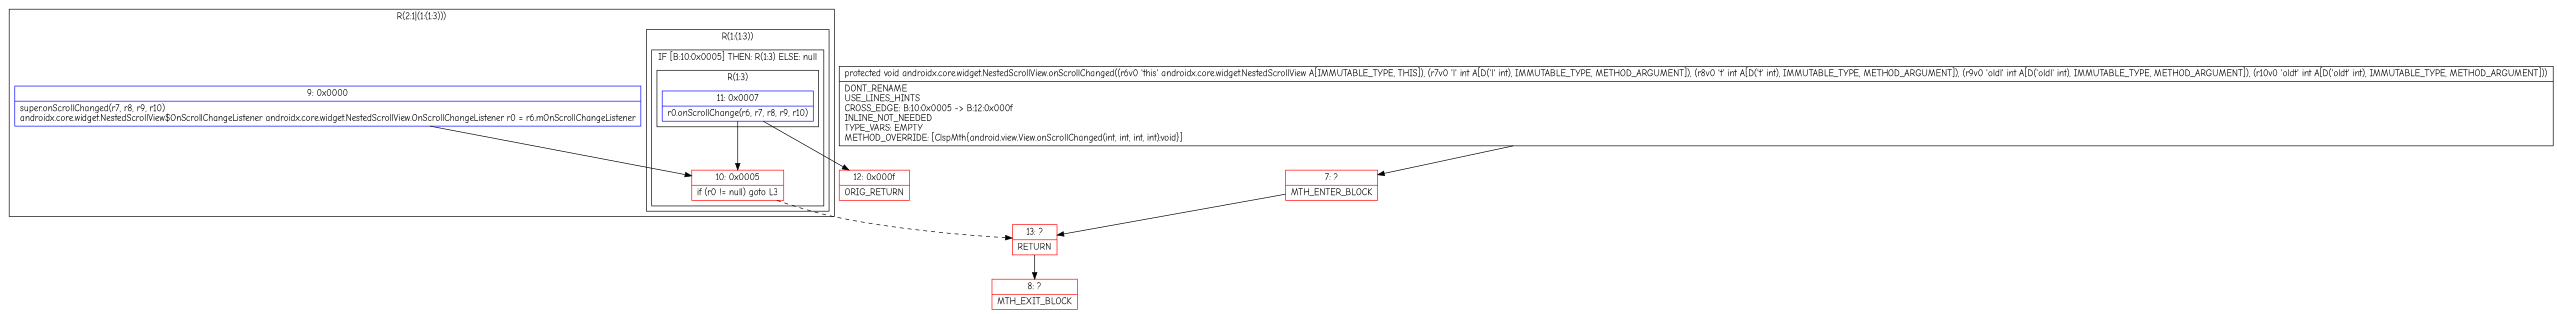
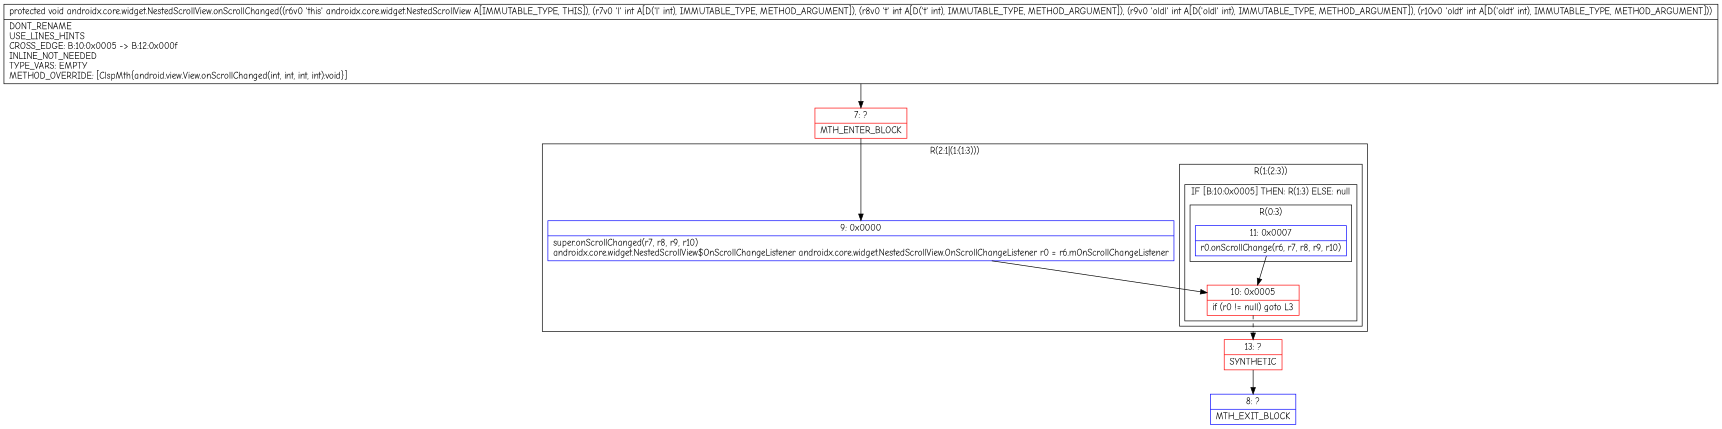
cluster "R(1:(1:3))": label "R(1:(1:3))" -> "R(1:(2:3))"
cluster "R(1:3)": label "R(1:3)" -> "R(0:3)"
node "12: 0x000f": removed
edge "7: ?" -> "13: ?": now "7: ?" -> "9: 0x0000"
node "13: ?": text "RETURN" -> "SYNTHETIC"
node "8: ?": color red -> blue
